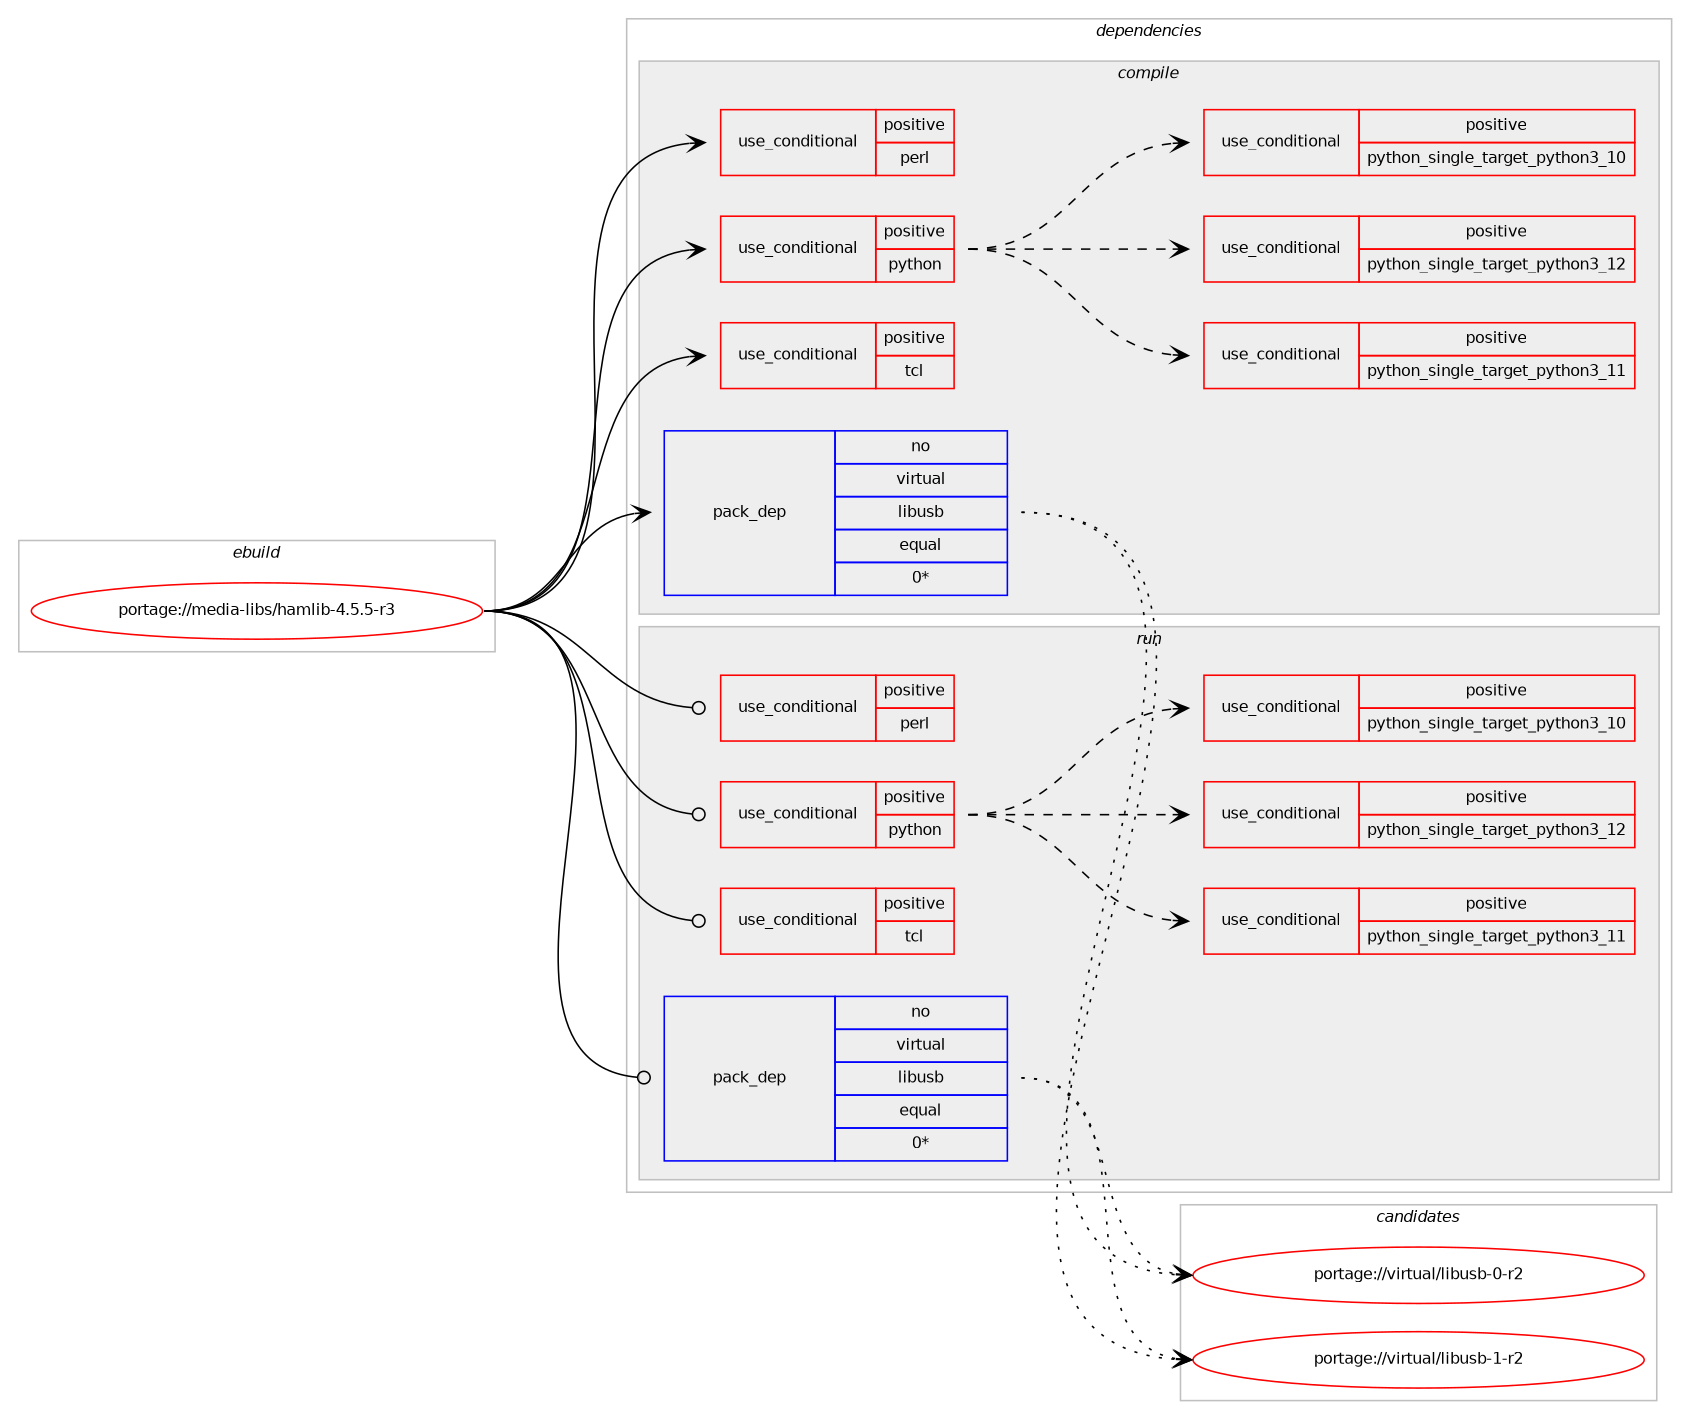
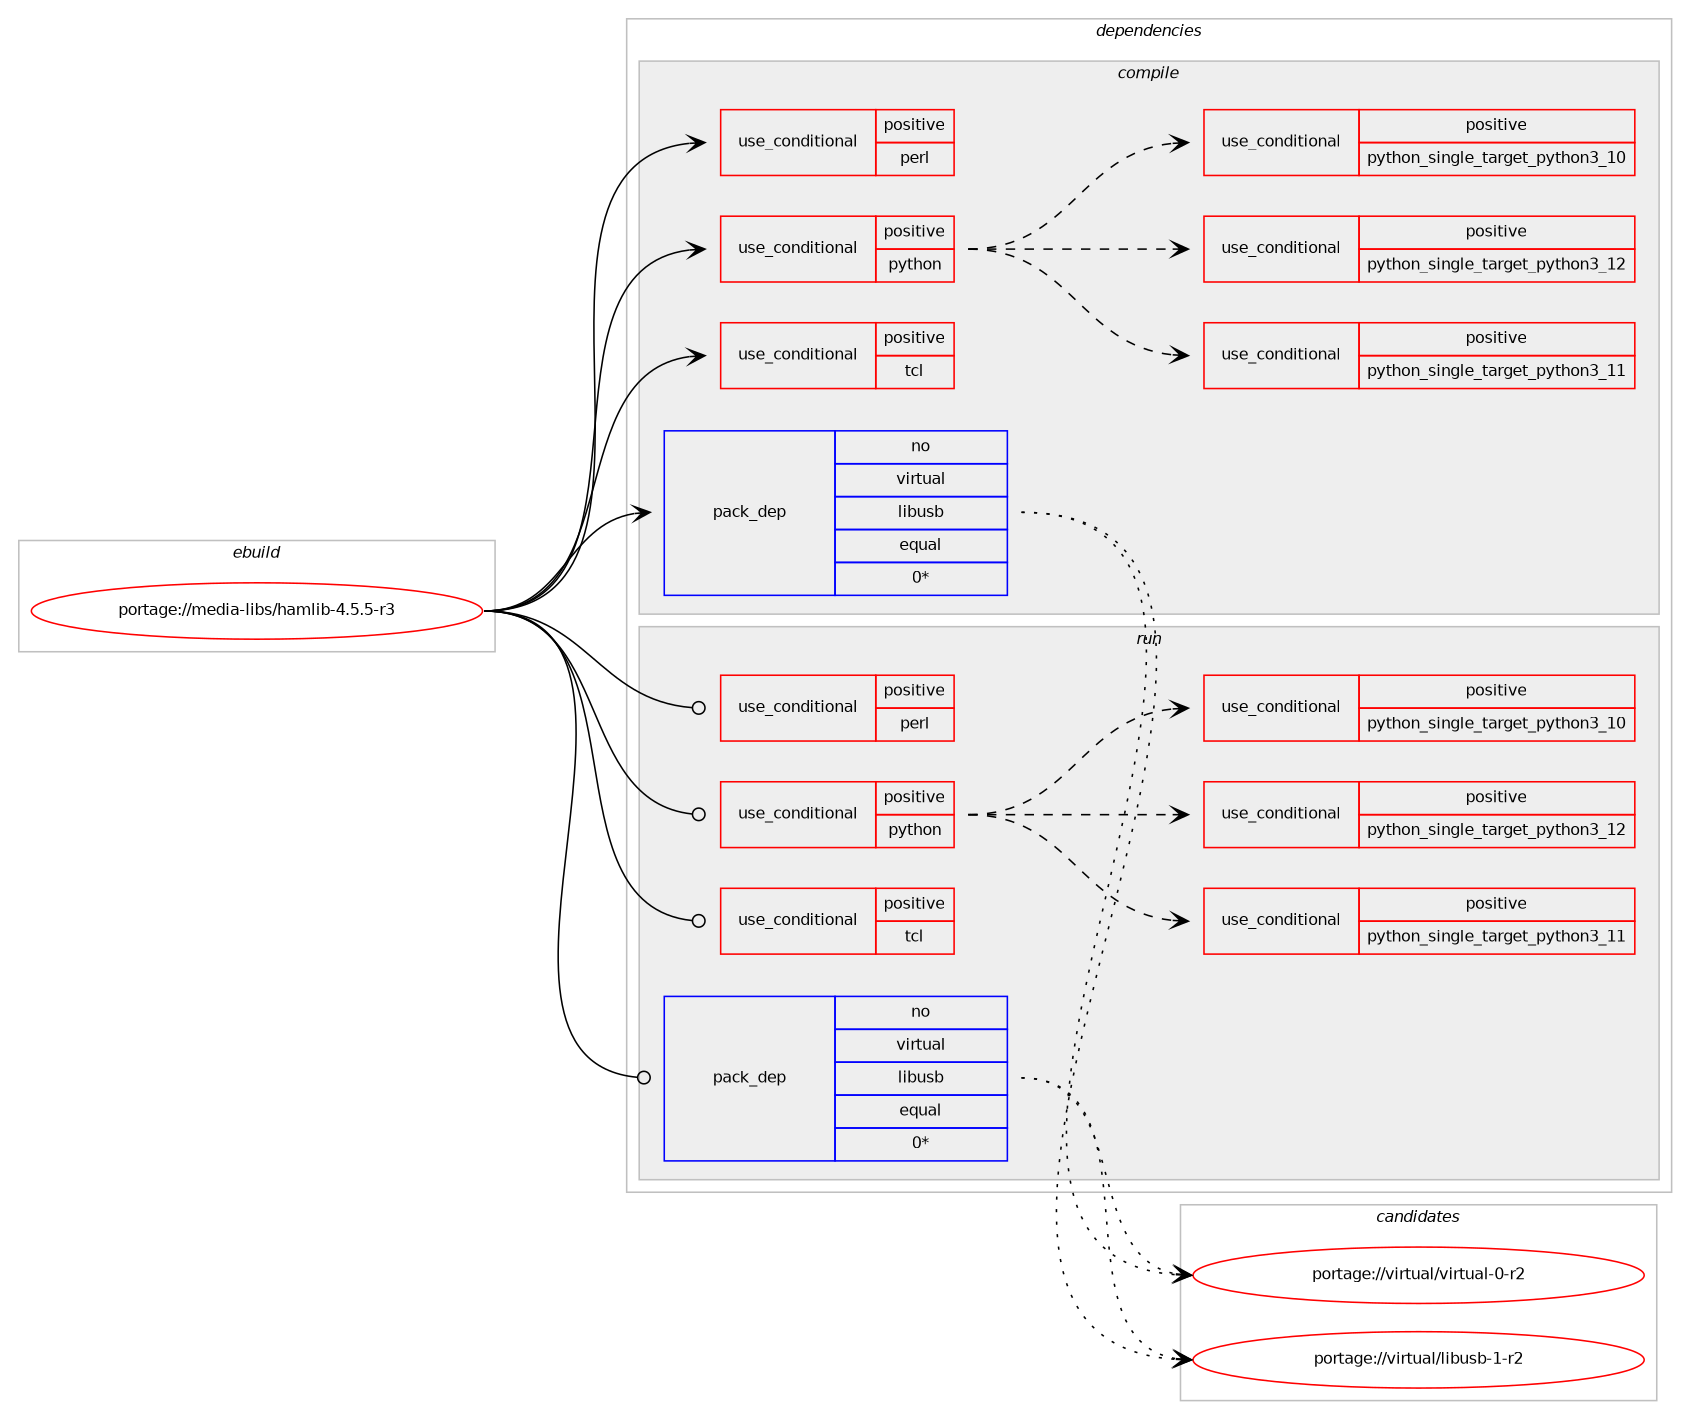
node "portage://virtual/libusb-0-r2": label "portage://virtual/libusb-0-r2" -> "portage://virtual/virtual-0-r2"
